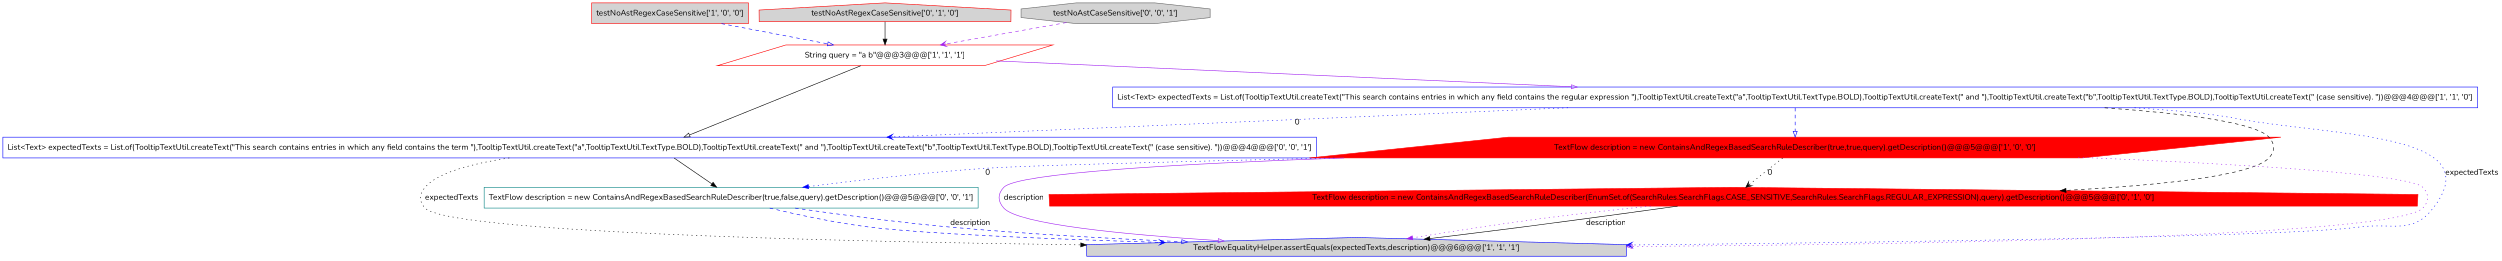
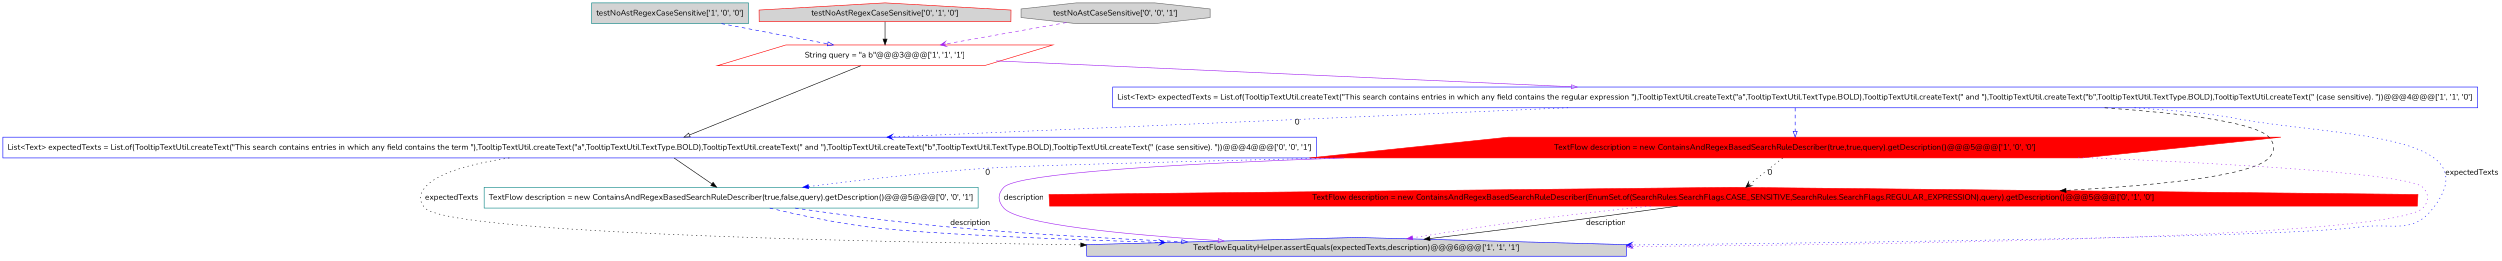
node "testNoAstRegexCaseSensitive['1', '0', '0']": color red -> teal
